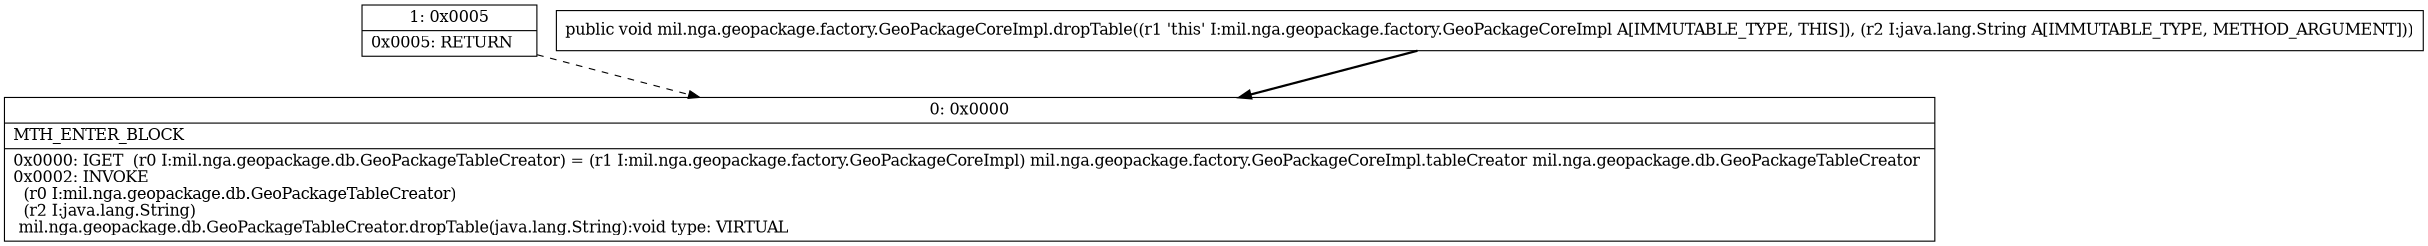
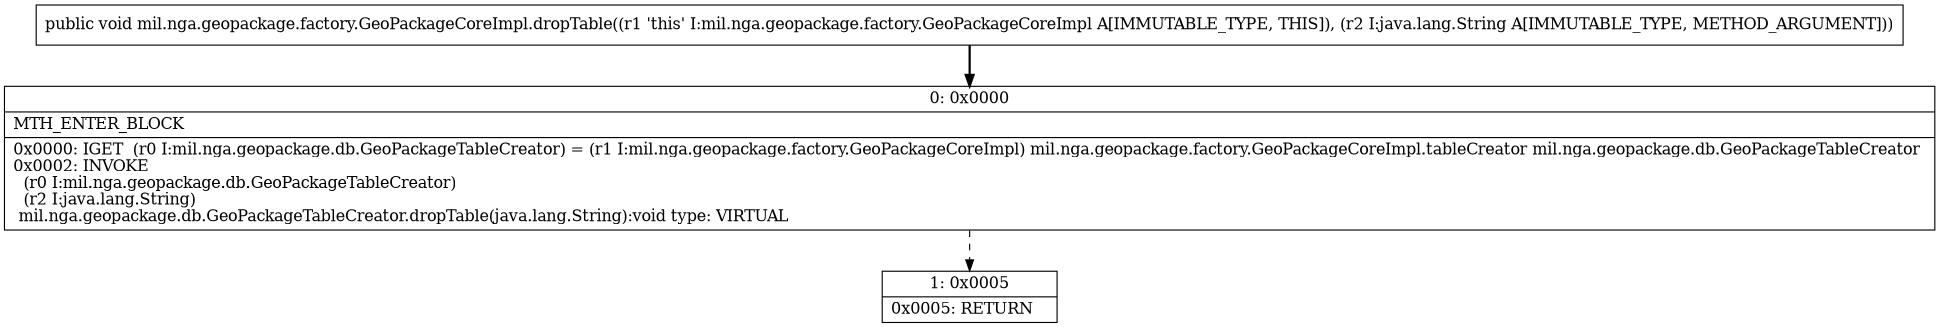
edge "1: 0x0005" -> "0: 0x0000": reversed
